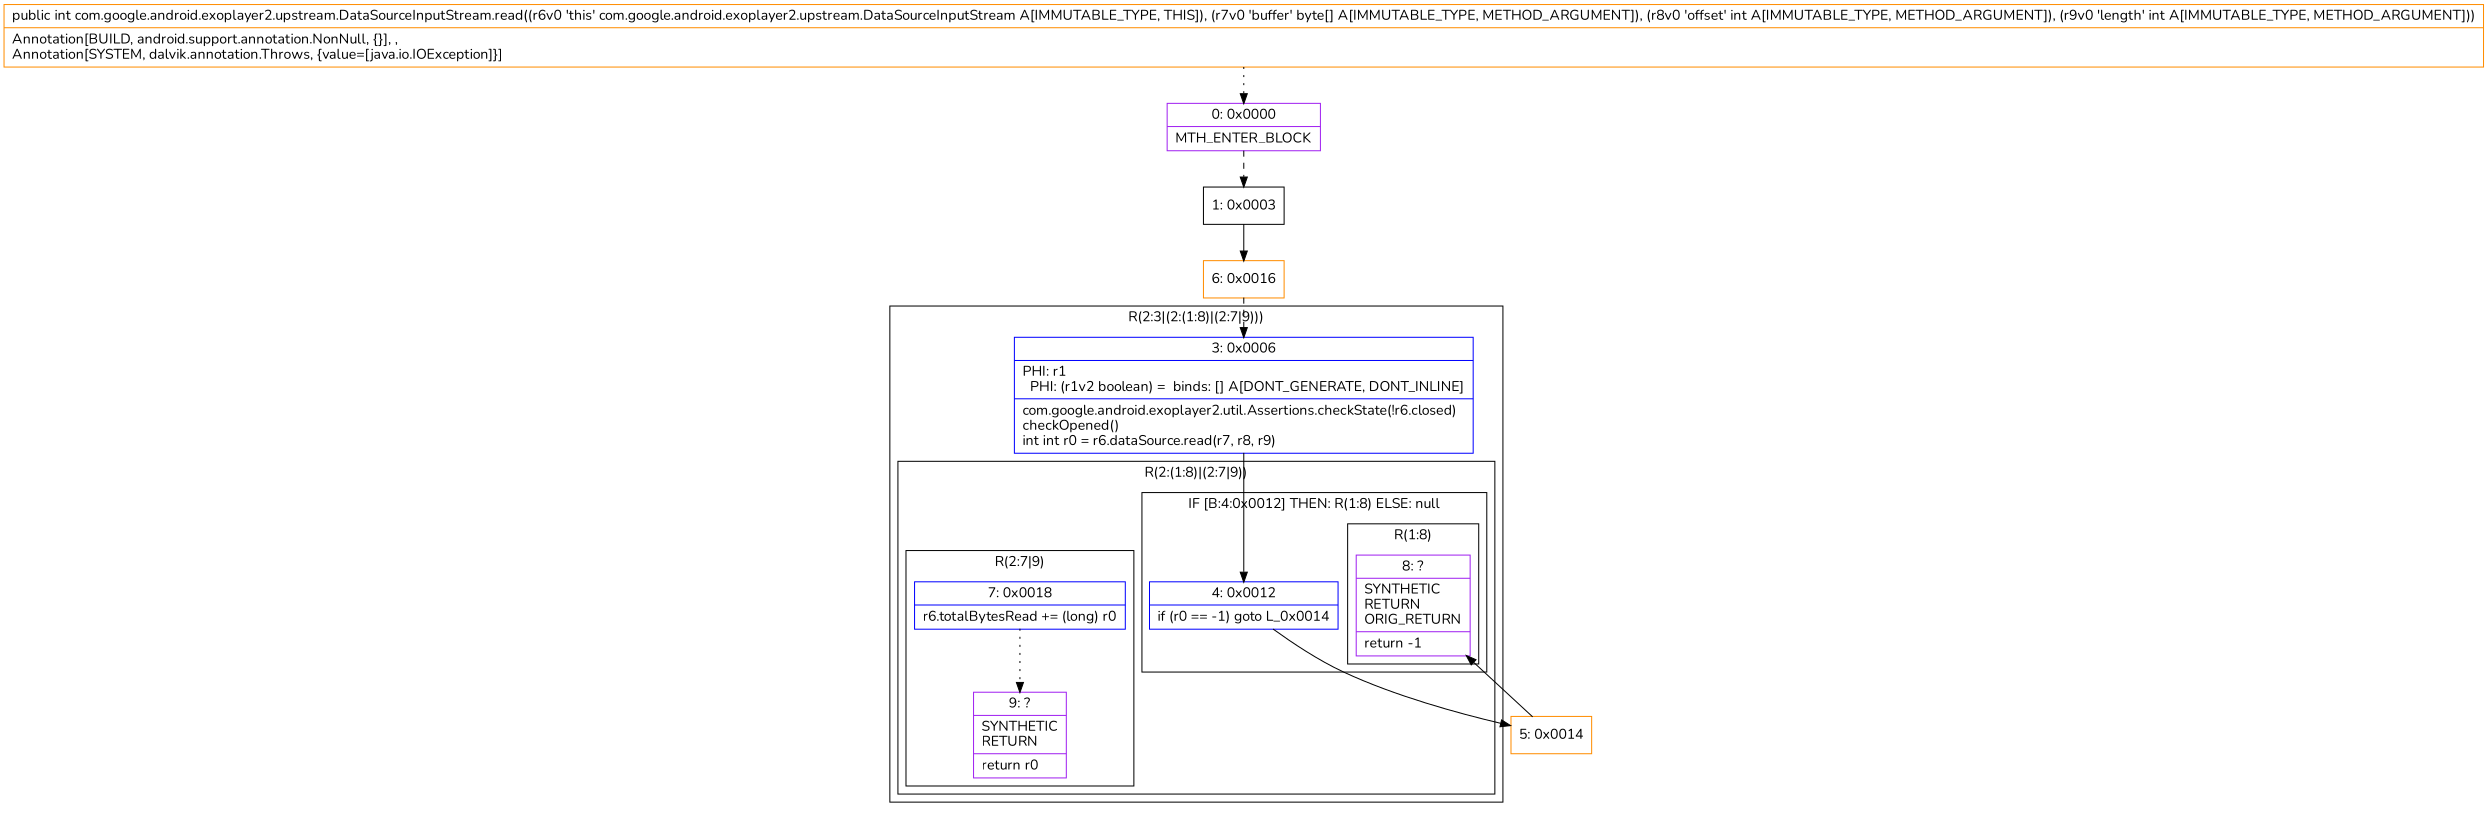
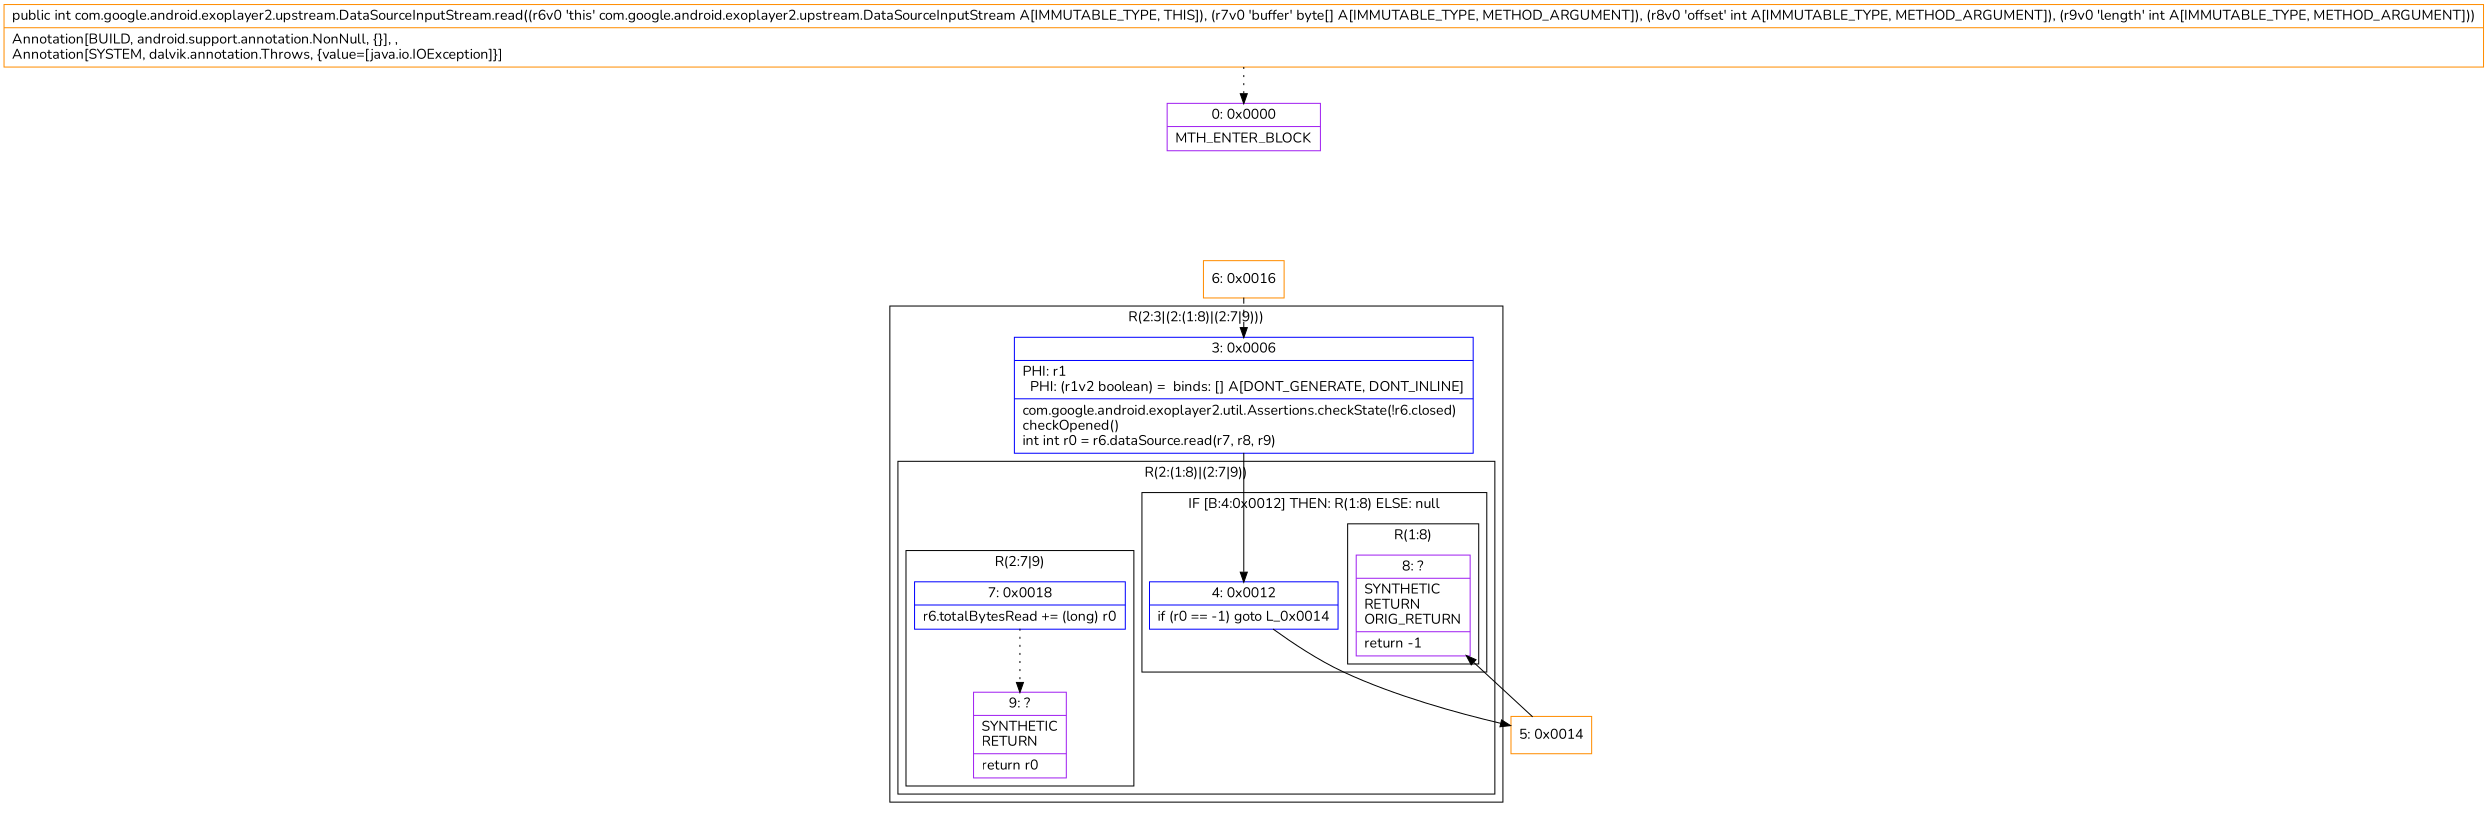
node "1: 0x0003": removed
